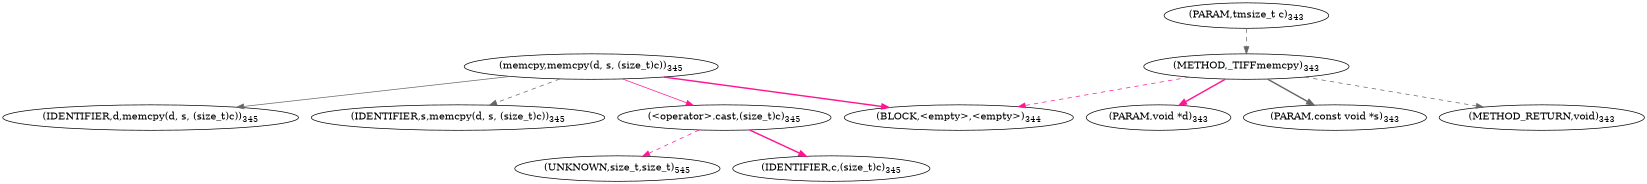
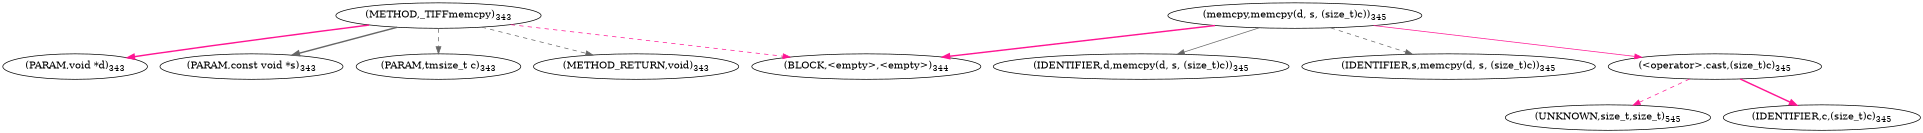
edge "(PARAM,tmsize_t c)" -> "(METHOD,_TIFFmemcpy)": reversed
